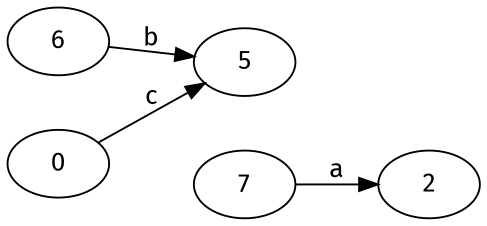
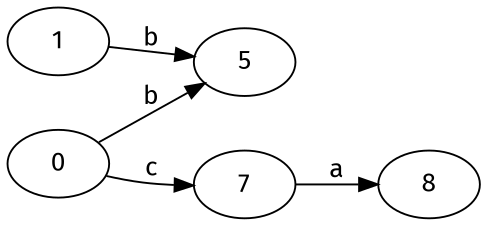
node "6": label "6" -> "1"
edge "0" -> "5": label "c" -> "b"
edge "0" -> "7": added, label "c"
node "2": label "2" -> "8"
